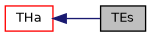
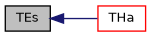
edge "TEs" -> "THa": reversed
